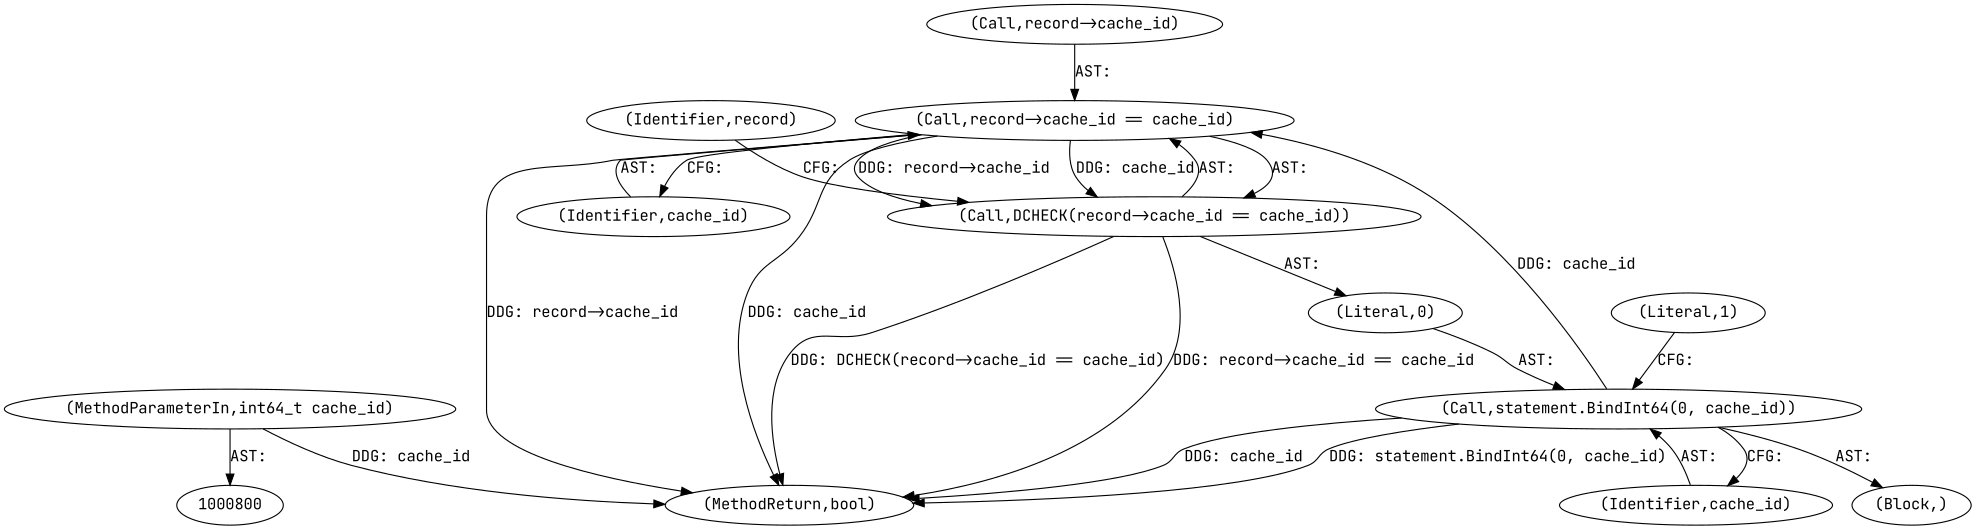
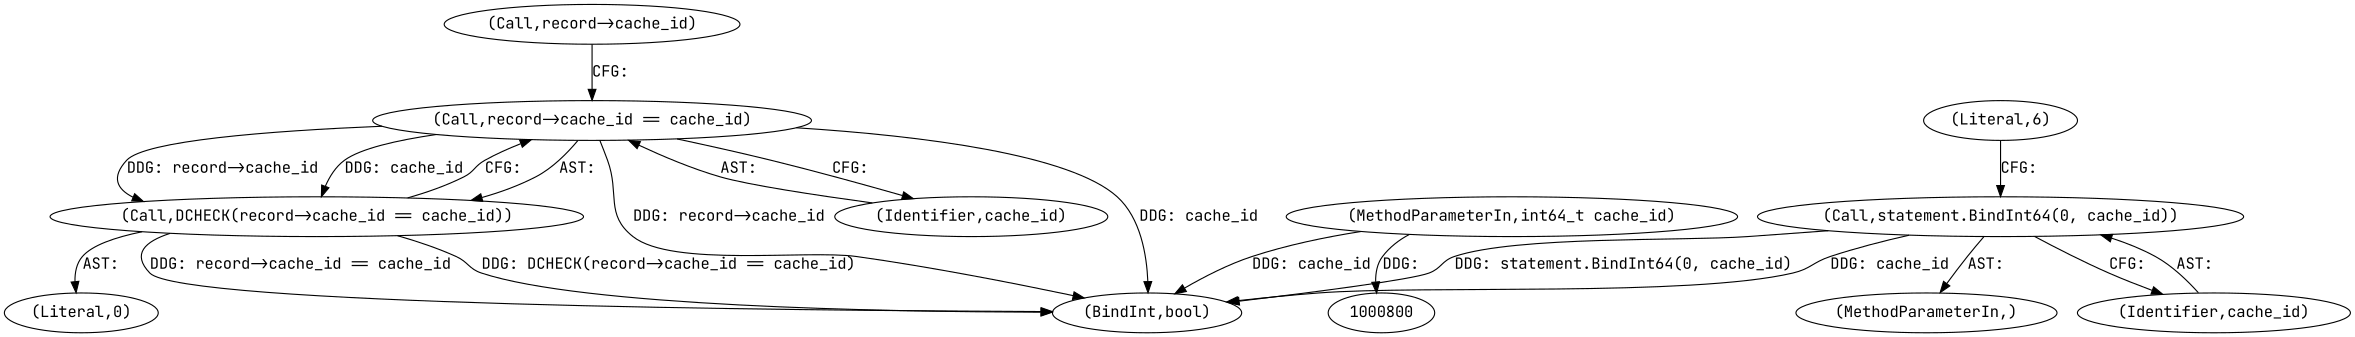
edge "(Call,record->cache_id)" -> "(Call,record->cache_id == cache_id)": label "AST: " -> "CFG: "
node "(Identifier,record)": removed
edge "(Call,DCHECK(record->cache_id == cache_id))" -> "(Call,record->cache_id == cache_id)": label "AST: " -> "CFG: "
edge "(Call,statement.BindInt64(0, cache_id))" -> "(Call,record->cache_id == cache_id)": removed, label "DDG: cache_id"
node "(Literal,1)": label "(Literal,1)" -> "(Literal,6)"
edge "(Literal,0)" -> "(Call,statement.BindInt64(0, cache_id))": removed, label "AST:"
edge "(MethodParameterIn,int64_t cache_id)" -> "1000800": label "AST: " -> "DDG: "
node "(MethodReturn,bool)": label "(MethodReturn,bool)" -> "(BindInt,bool)"
node "(Block,)": label "(Block,)" -> "(MethodParameterIn,)"
